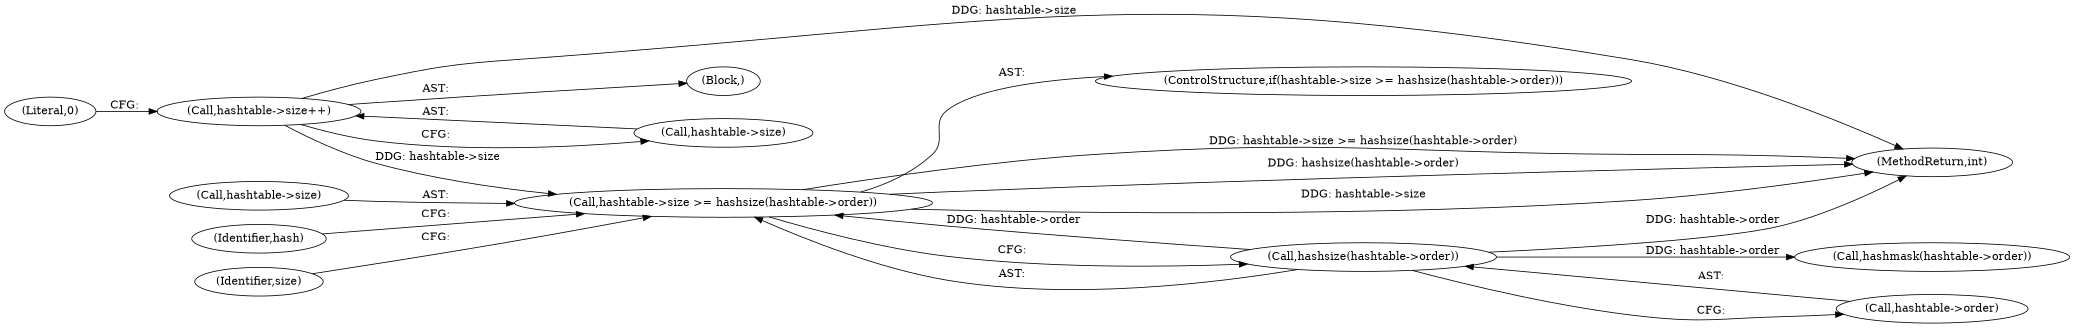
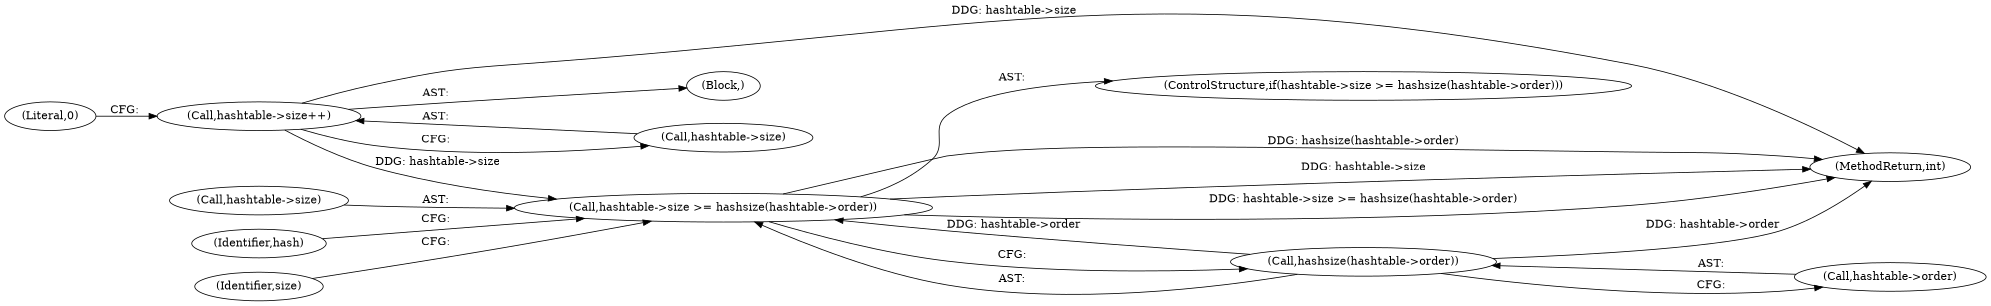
node "(Call,hashmask(hashtable->order))": removed
